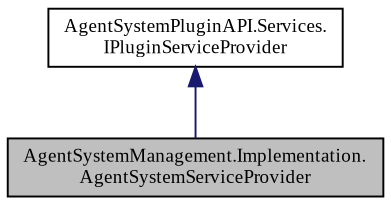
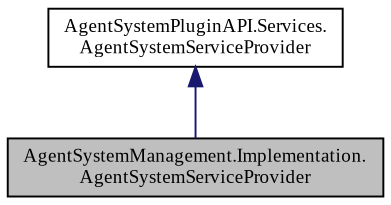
node "AgentSystemPluginAPI.Services. IPluginServiceProvider": label "AgentSystemPluginAPI.Services. IPluginServiceProvider" -> "AgentSystemPluginAPI.Services. AgentSystemServiceProvider"
